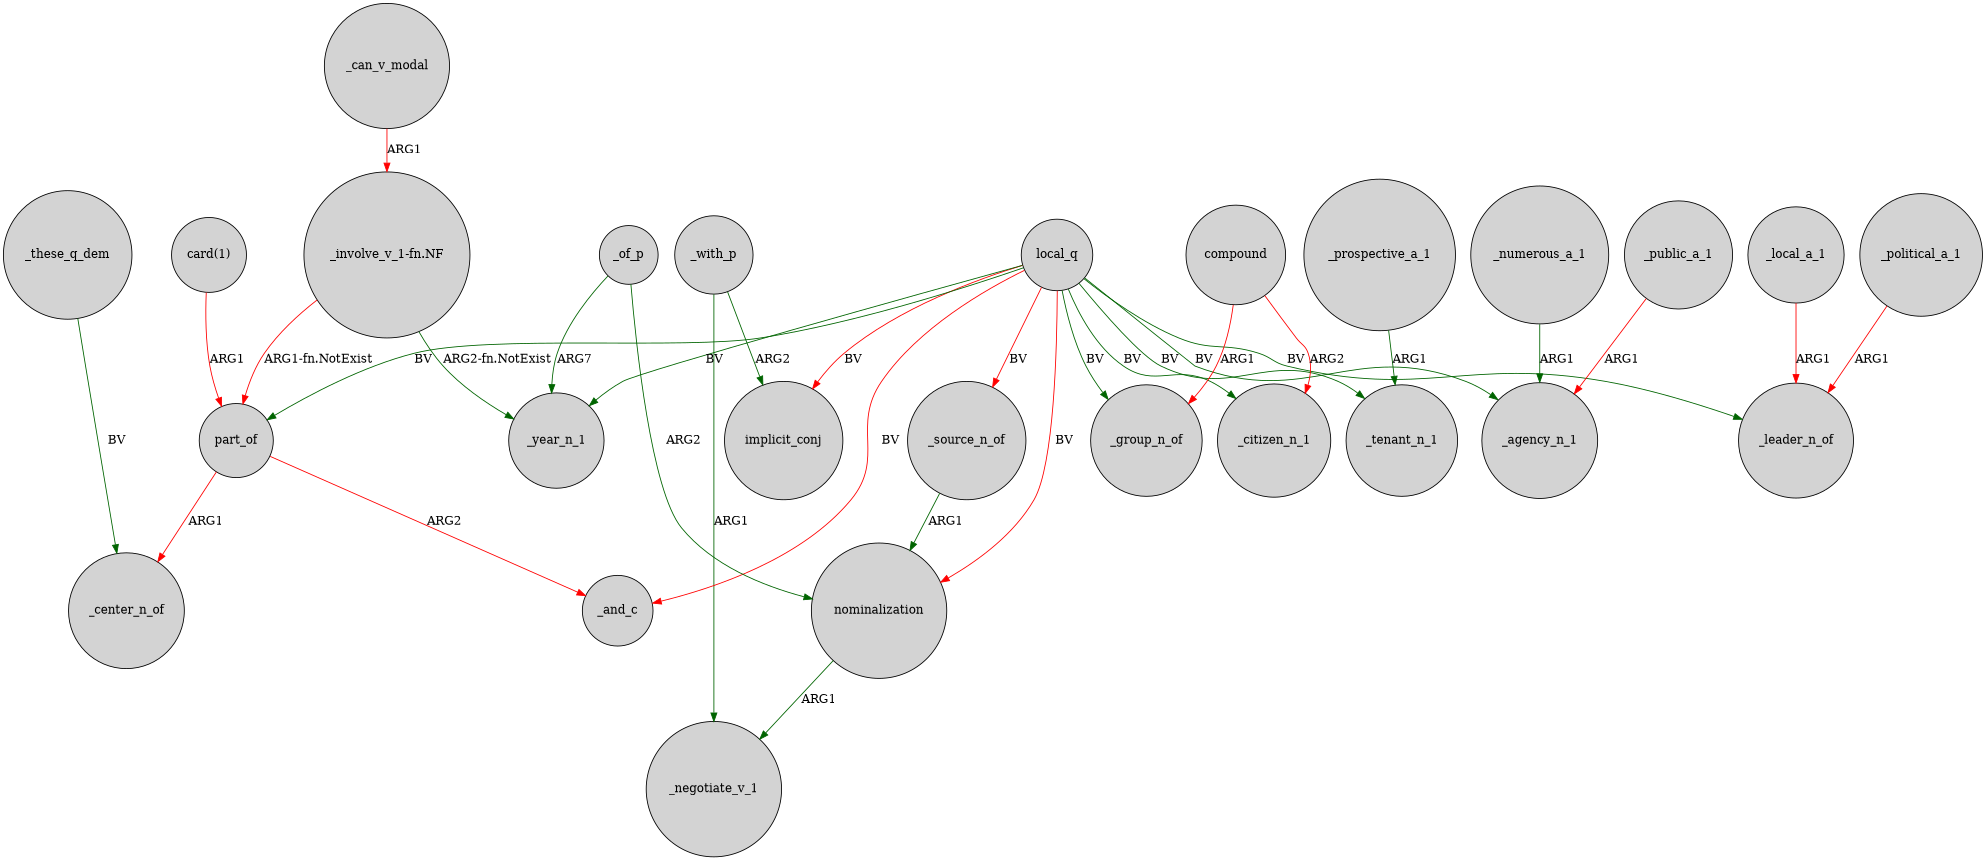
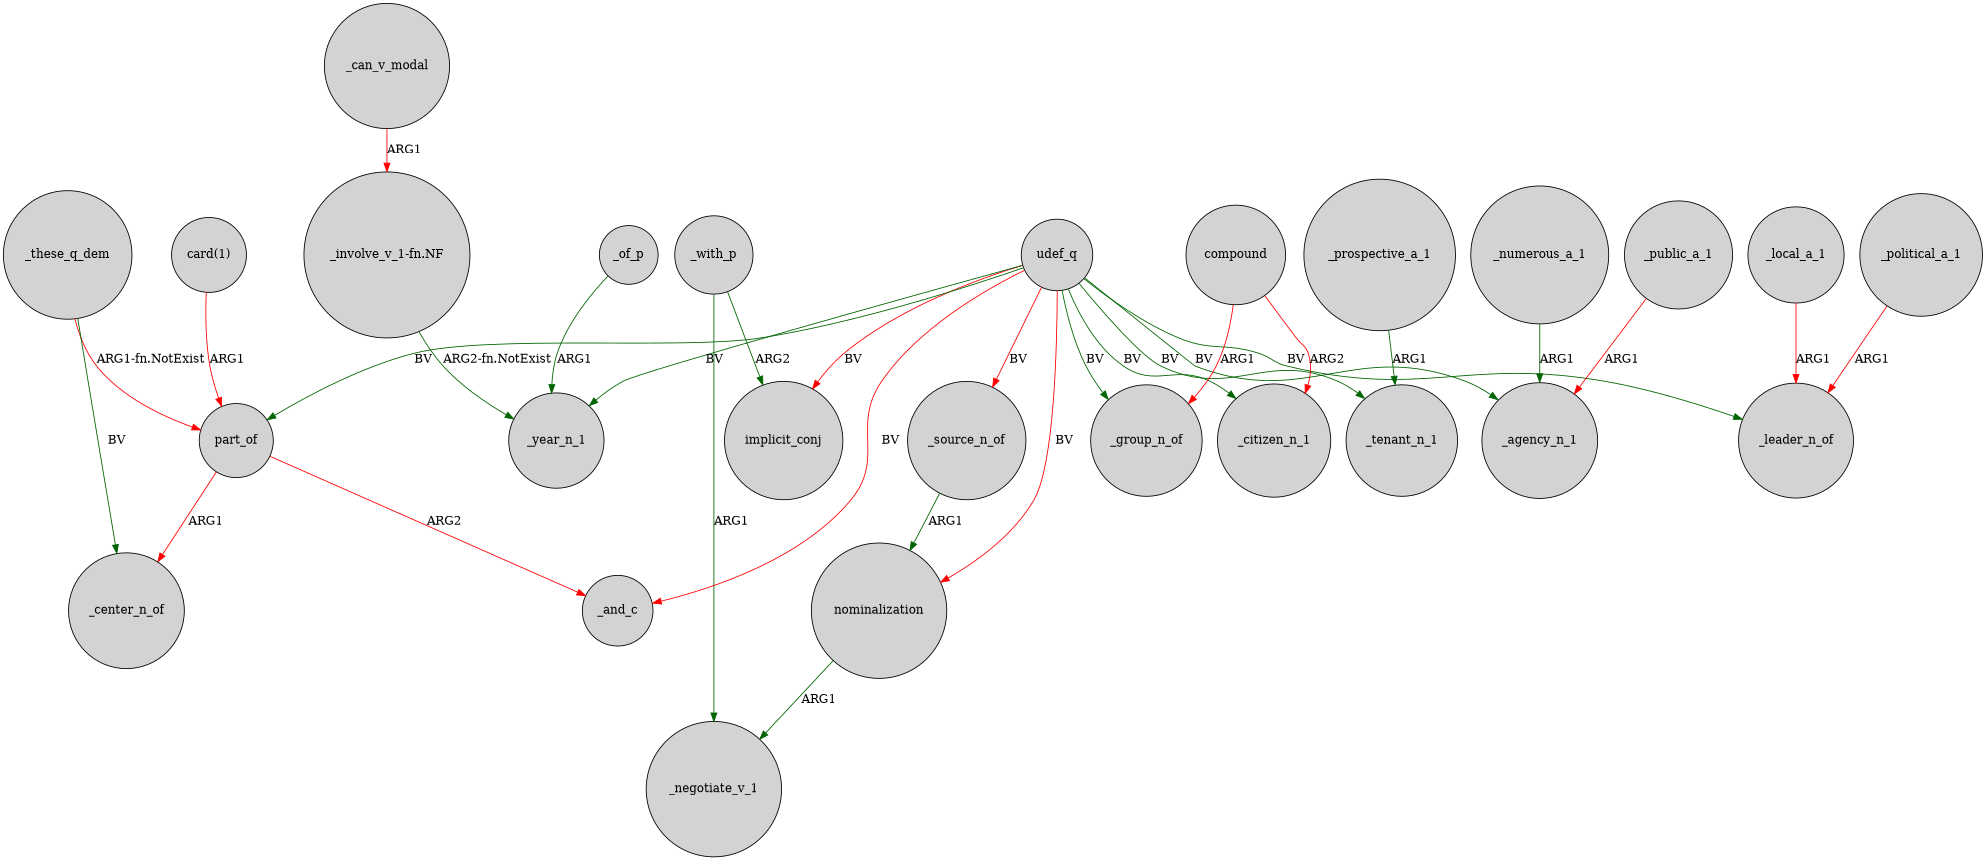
node "local_q": label "local_q" -> "udef_q"
edge "_involve_v_1-fn.NF" -> "part_of": now "_these_q_dem" -> "part_of"
edge "_of_p" -> "_year_n_1": label "ARG7" -> "ARG1"
edge "_of_p" -> "nominalization": removed, label "ARG2"
